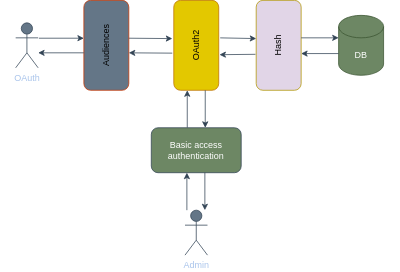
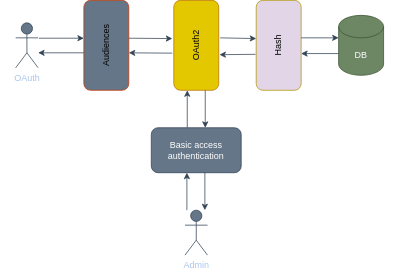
node "Basic access authentication": fillcolor #6d8764 -> #647687
